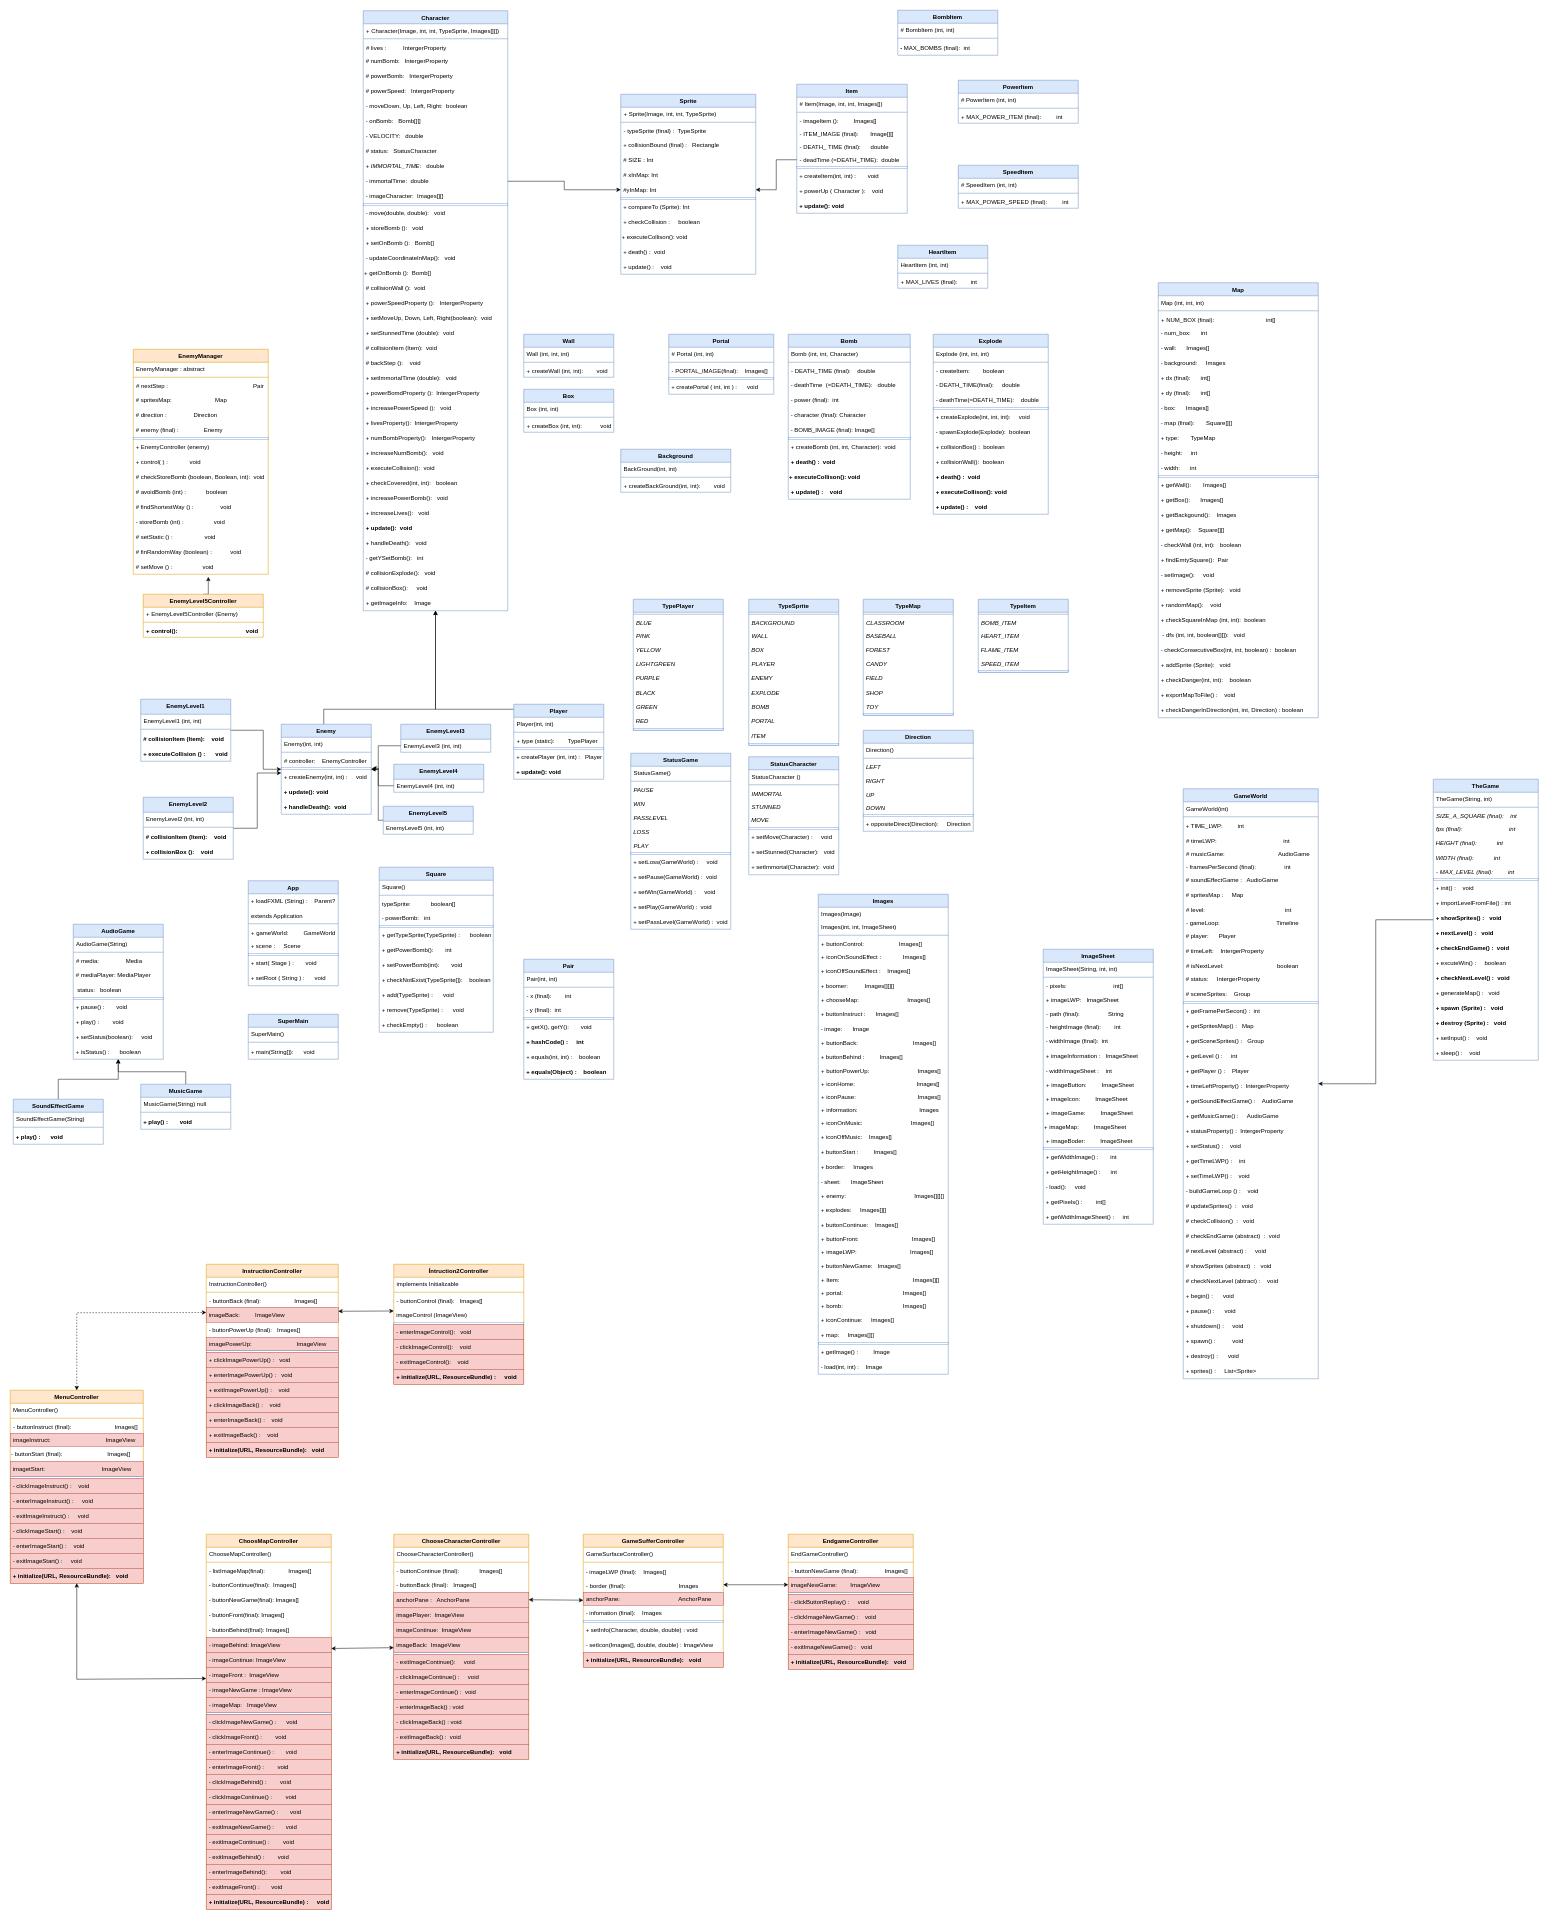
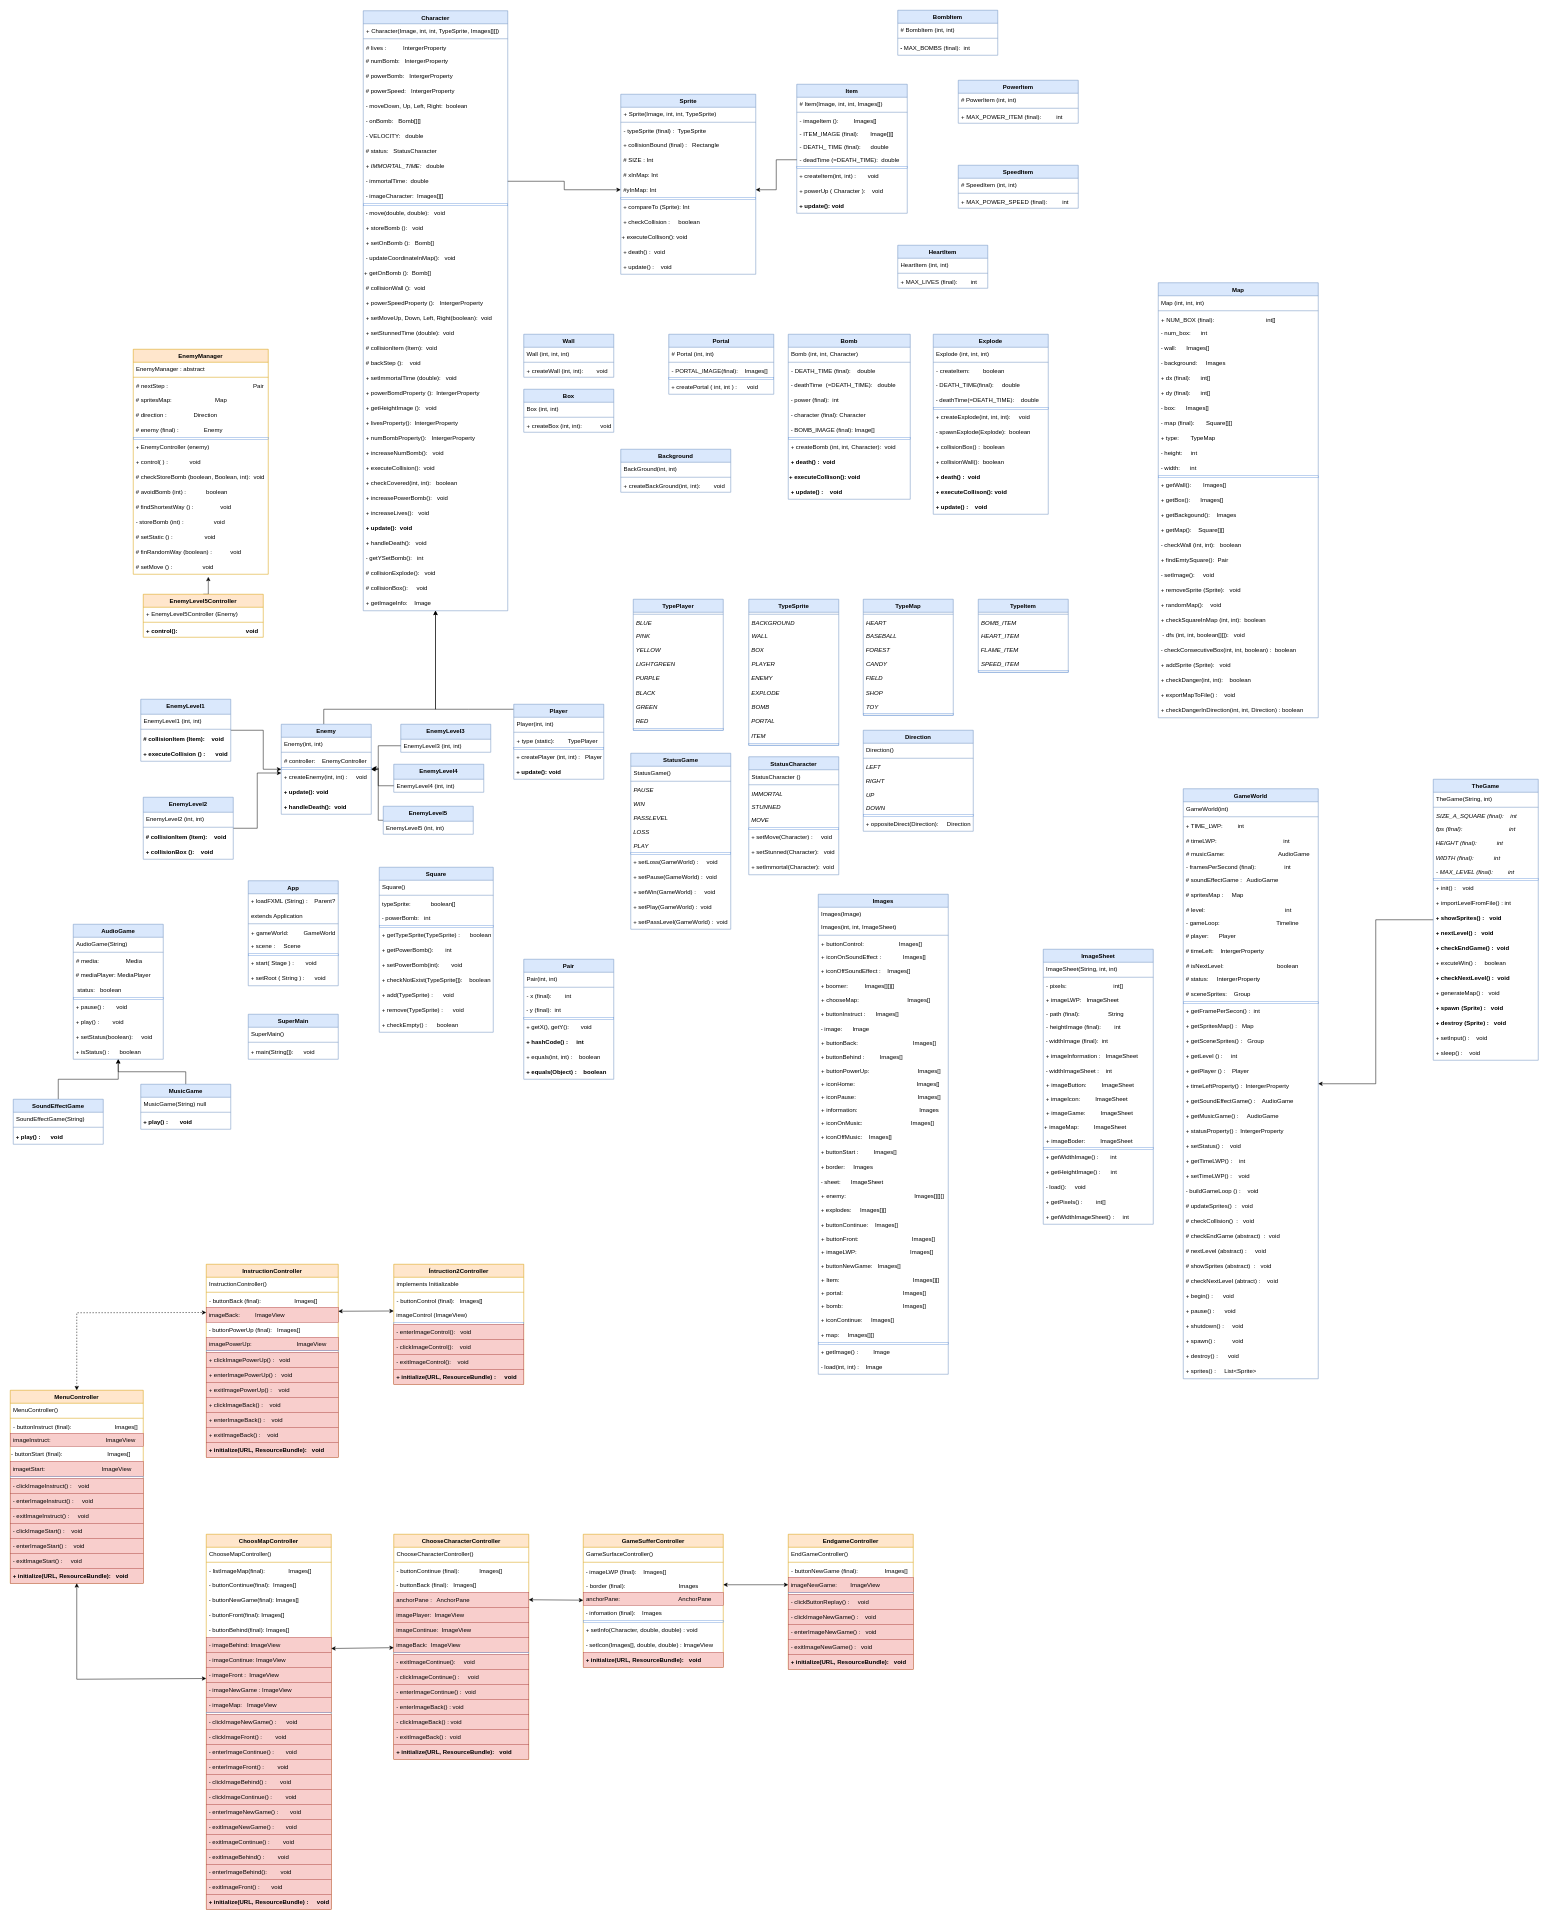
node "+ increasePowerSpeed (): void": label "+ increasePowerSpeed (): void" -> "+ getHeightImage (): void"
node "CLASSROOM": label "CLASSROOM" -> "HEART"
